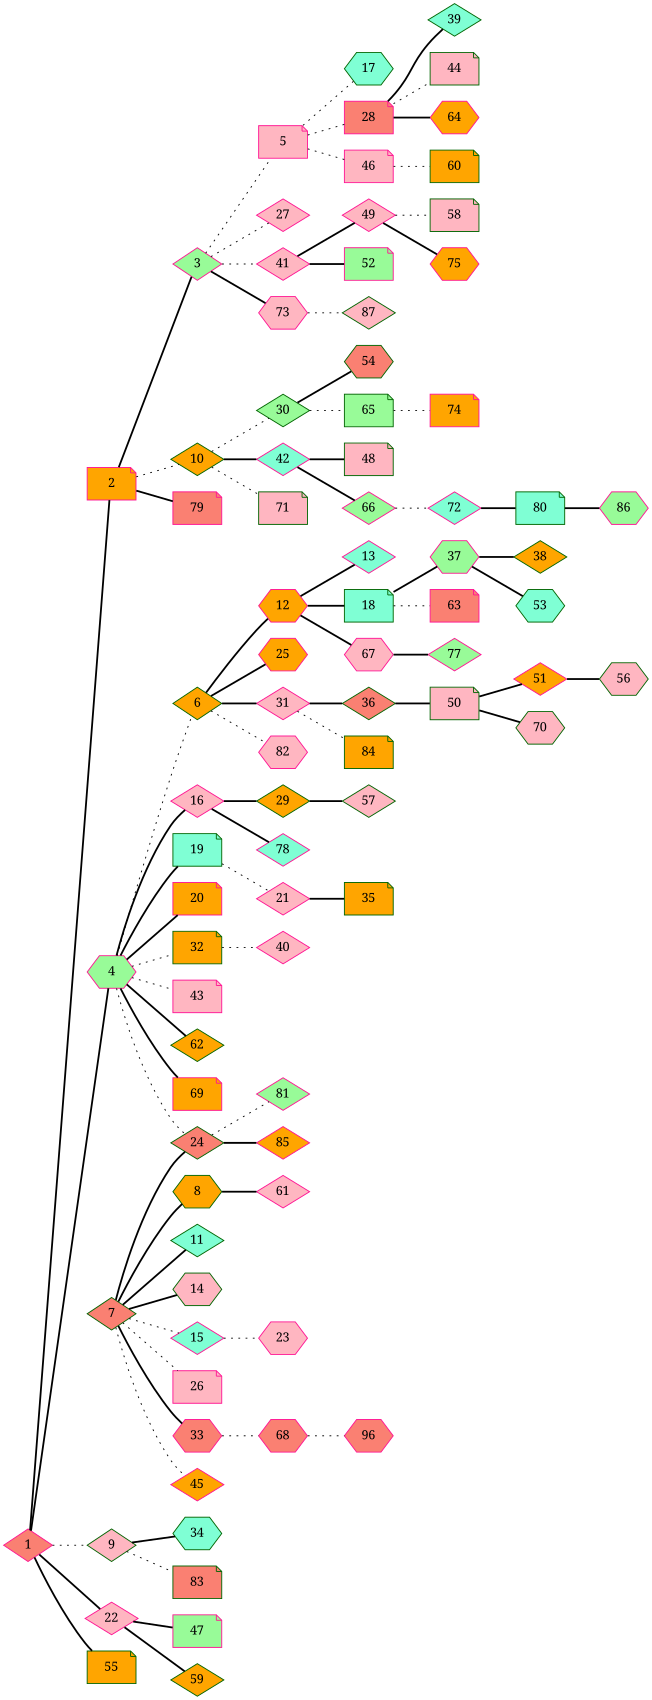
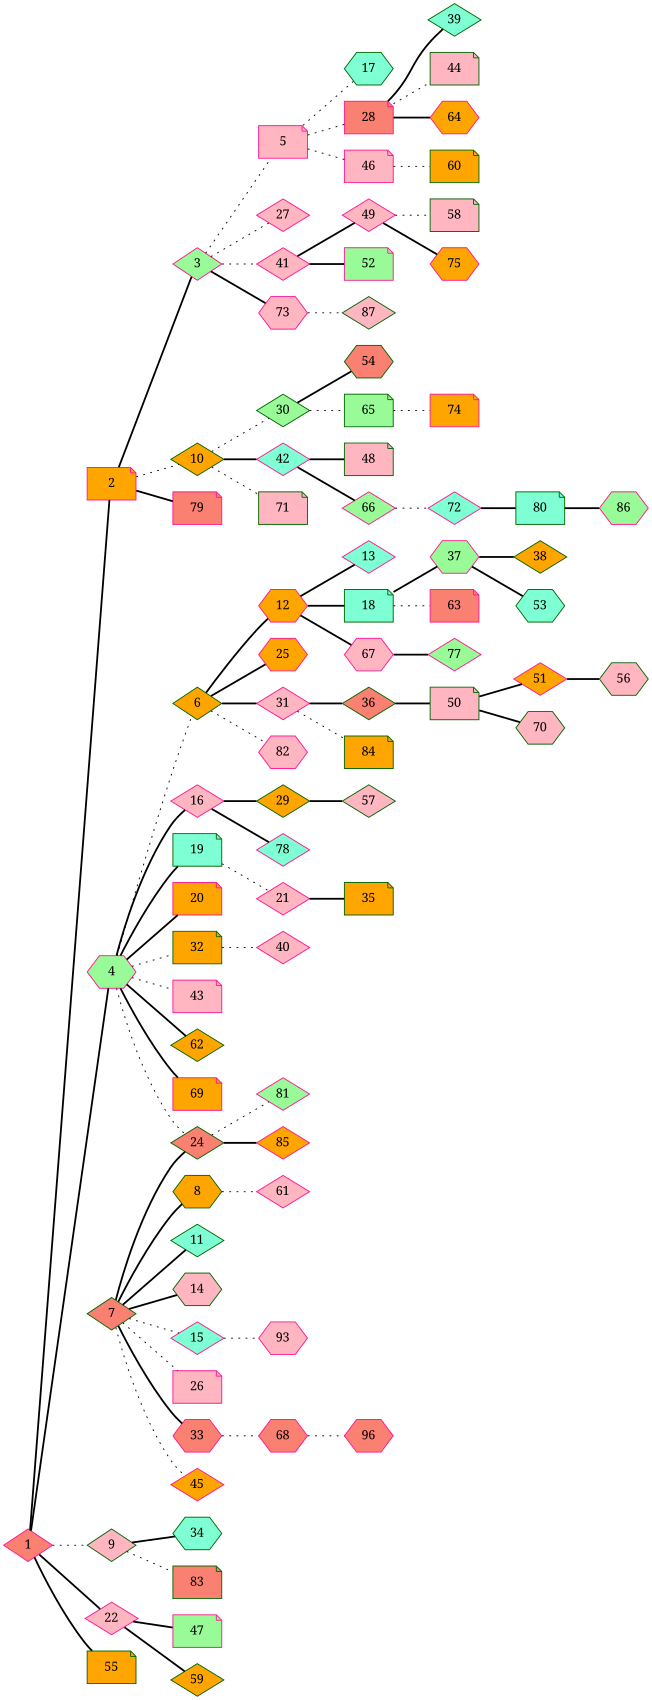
edge "8" -- "61": style bold -> dotted
node "23": label "23" -> "93"
